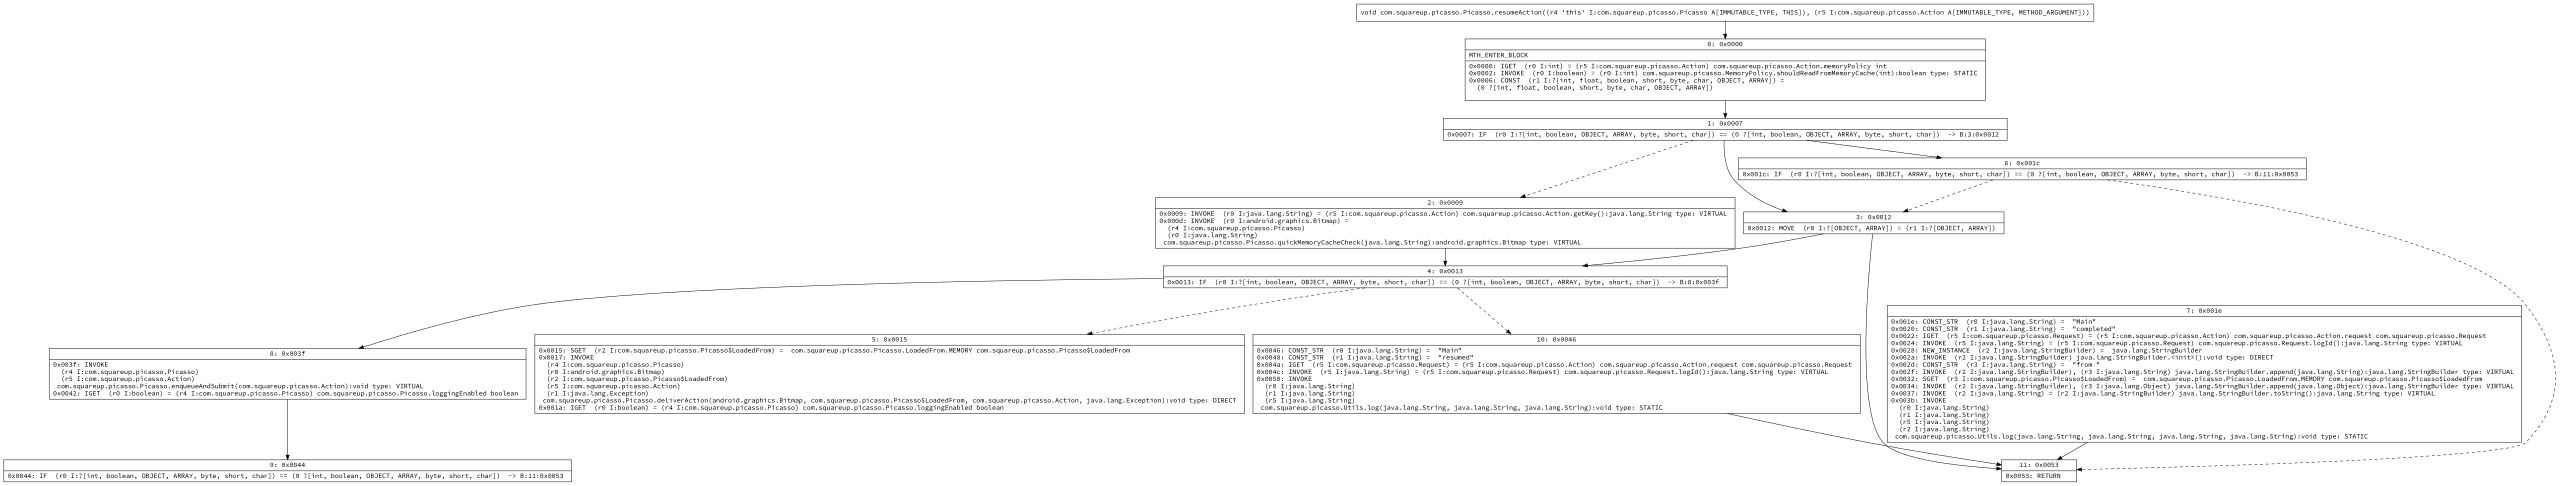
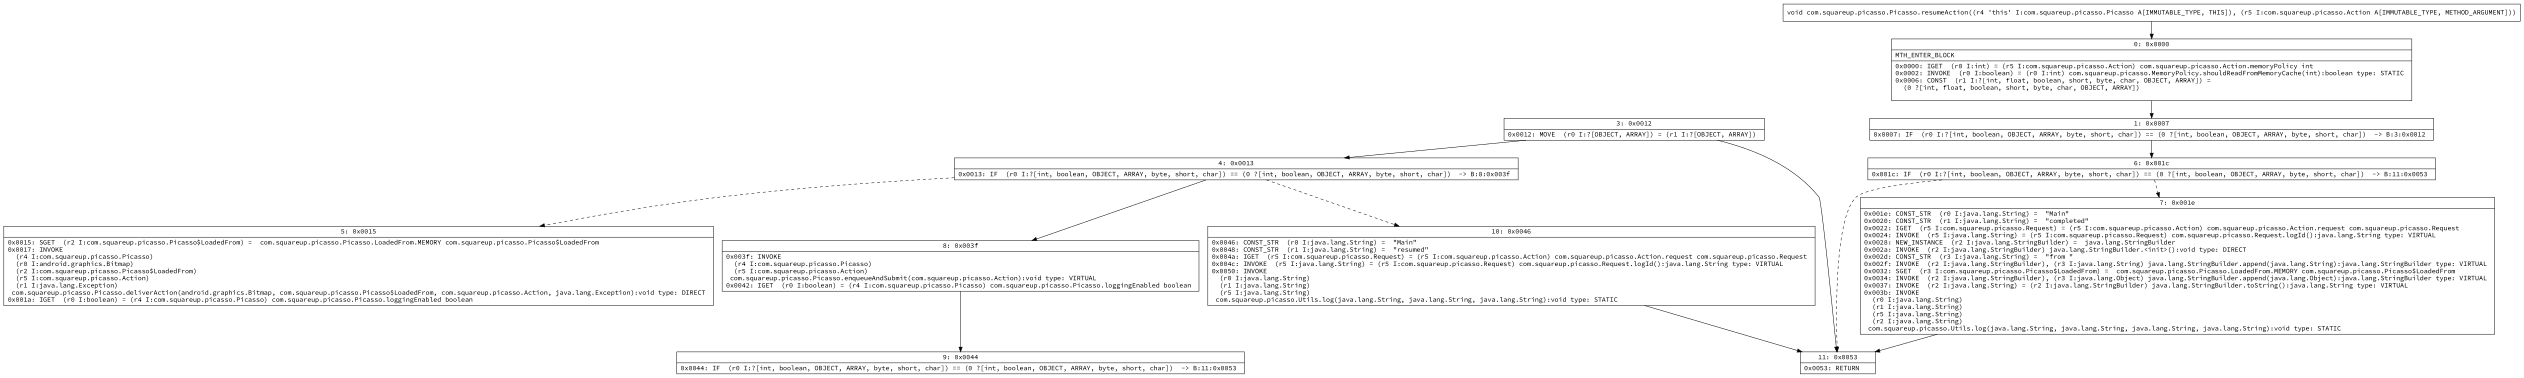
edge "1: 0x0007" -> "3: 0x0012": removed
edge "6: 0x001c" -> "3: 0x0012": now "6: 0x001c" -> "7: 0x001e"
node "2: 0x0009": removed
